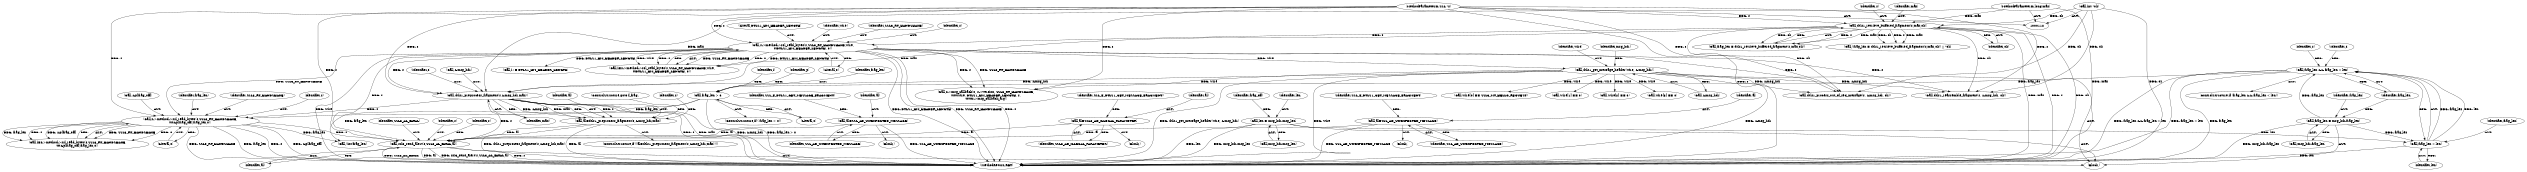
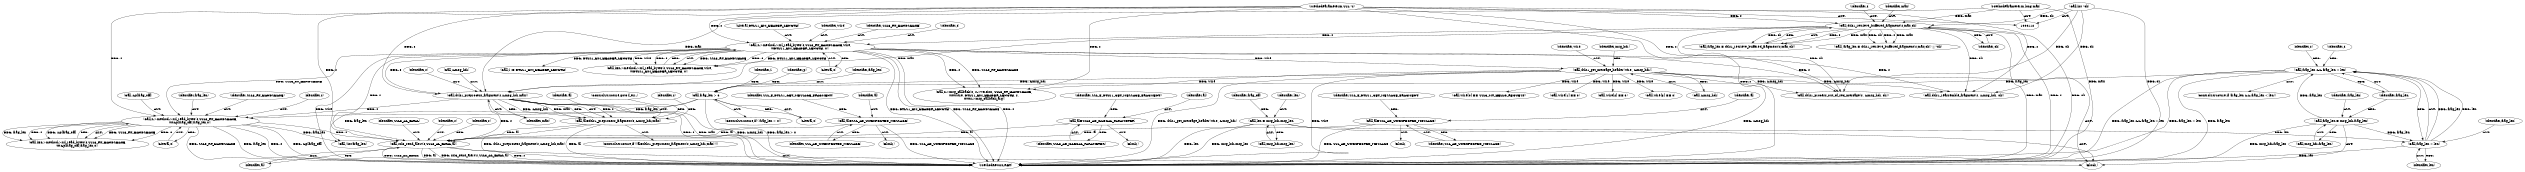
node "(ControlStructure,goto f_frag;)": label "(ControlStructure,goto f_frag;)" -> "(ControlStructure,goto f_err;)"
